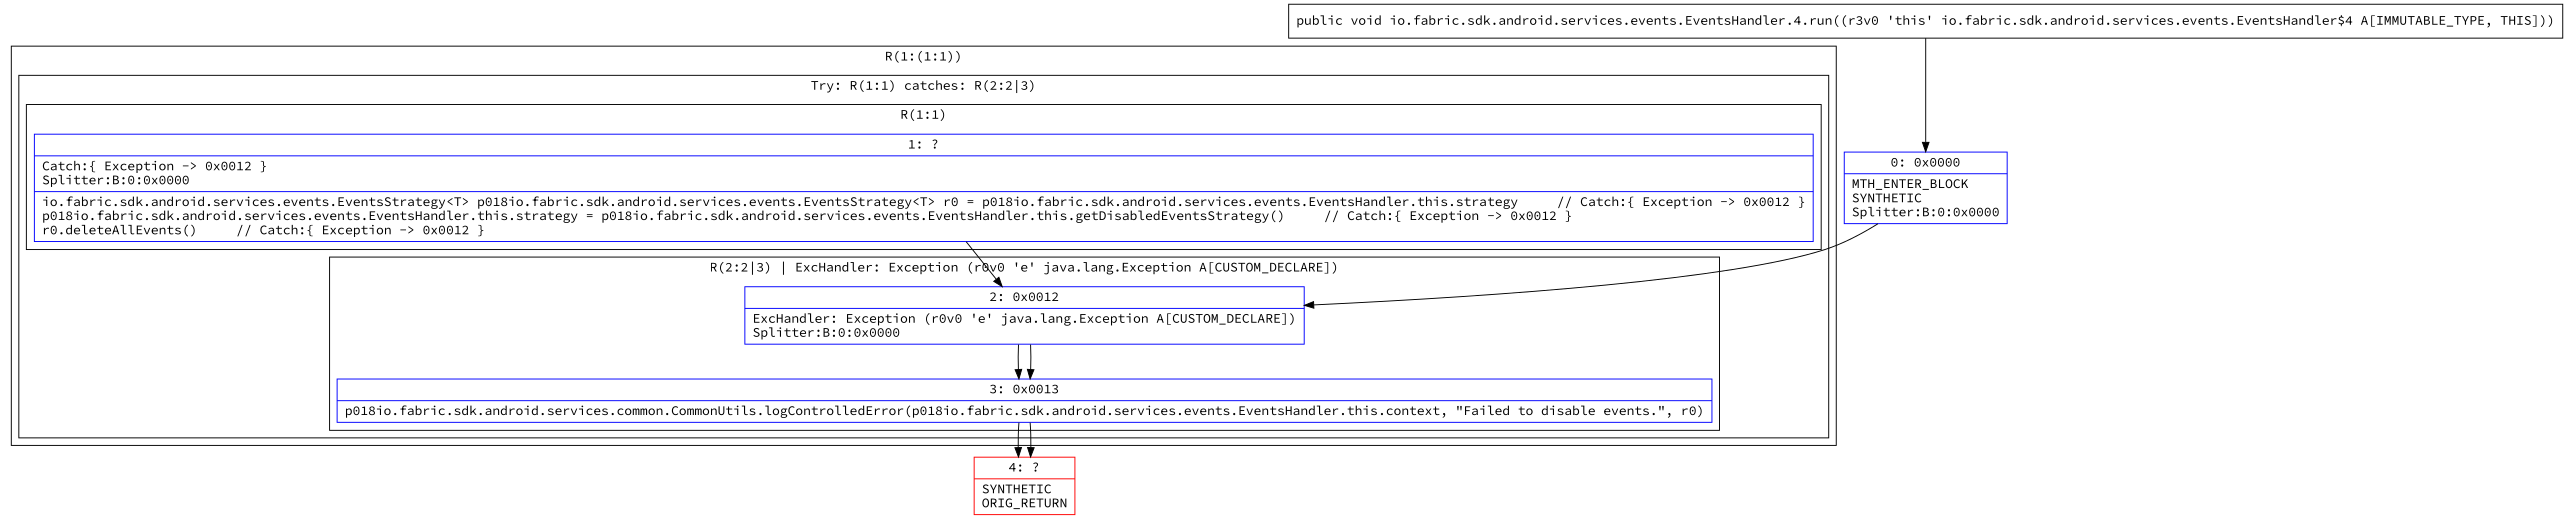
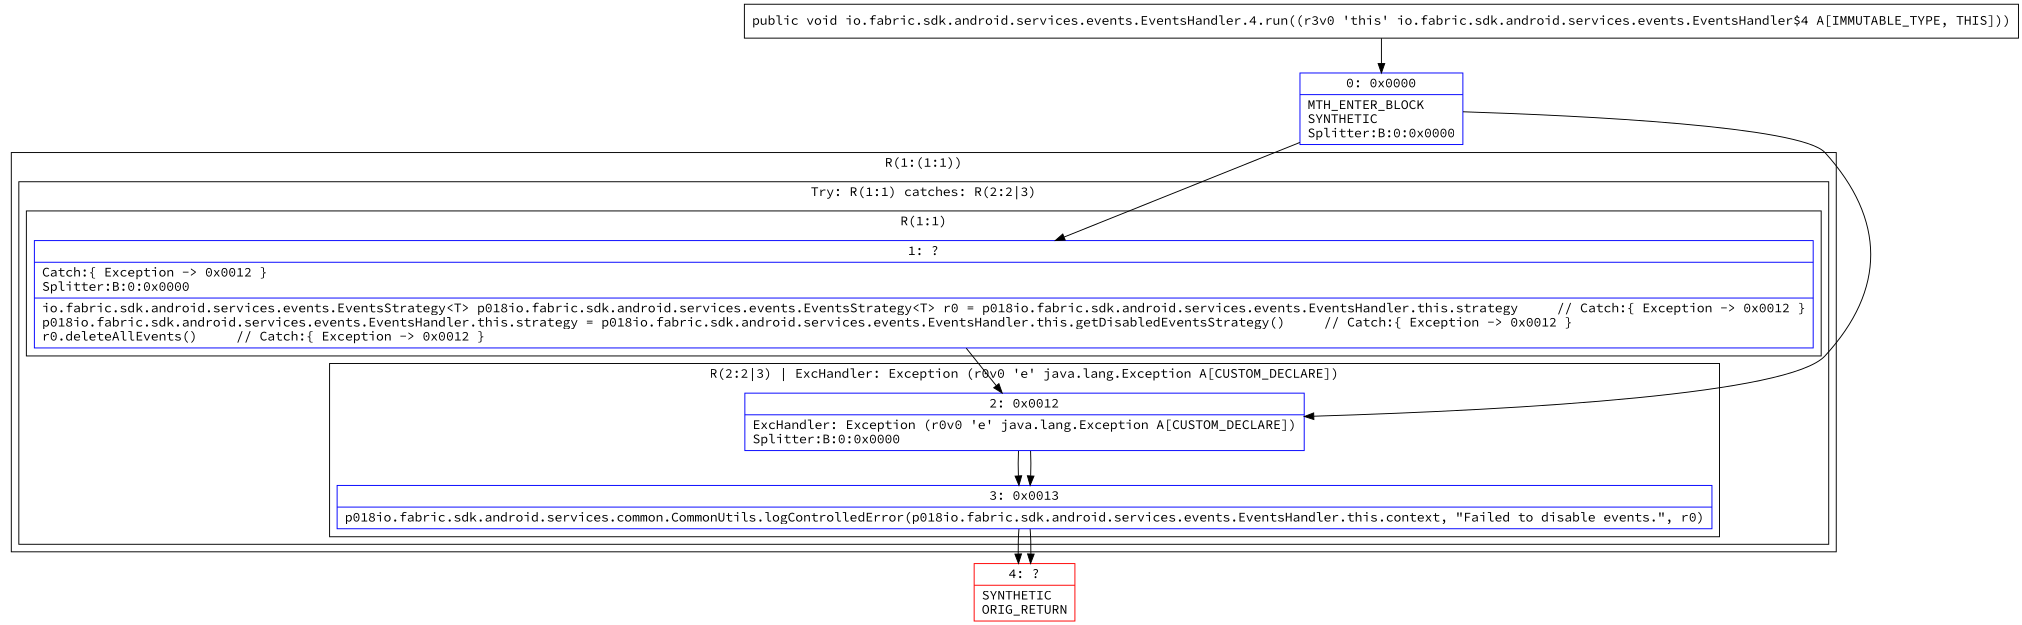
edge "0: 0x0000" -> "1: ?": added
